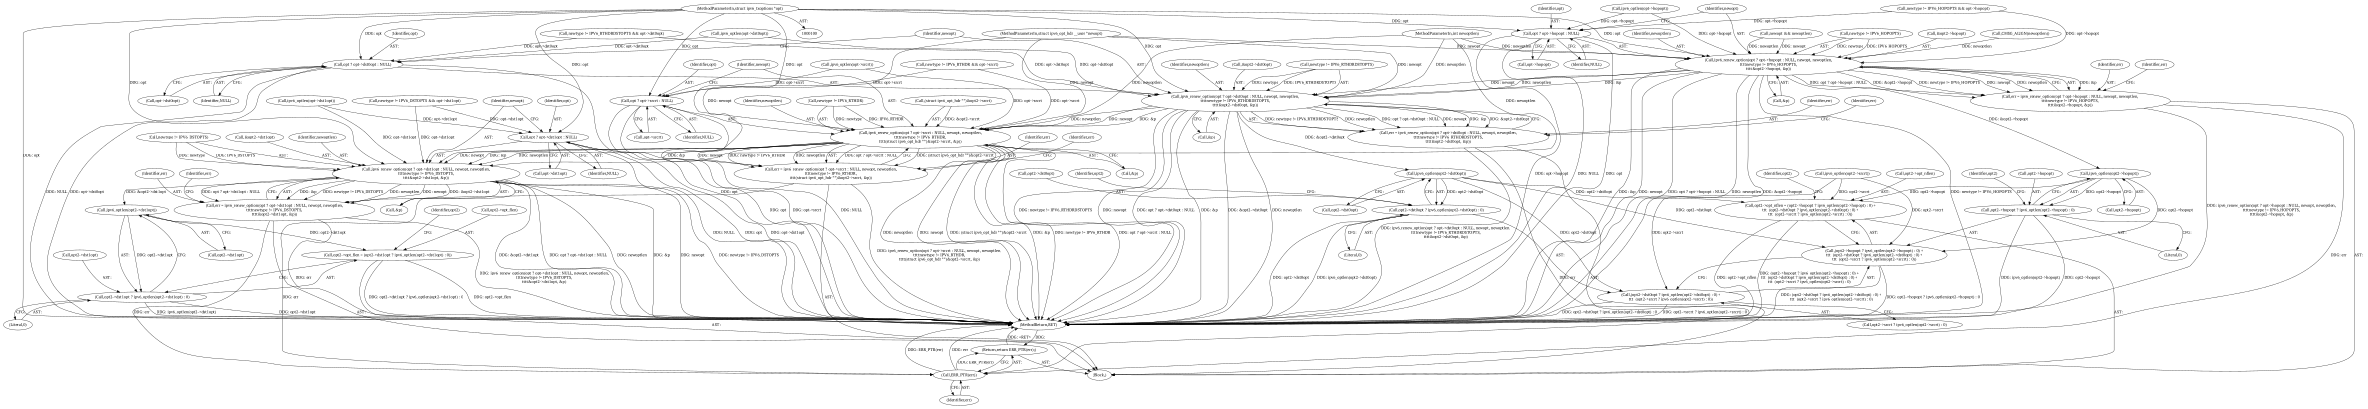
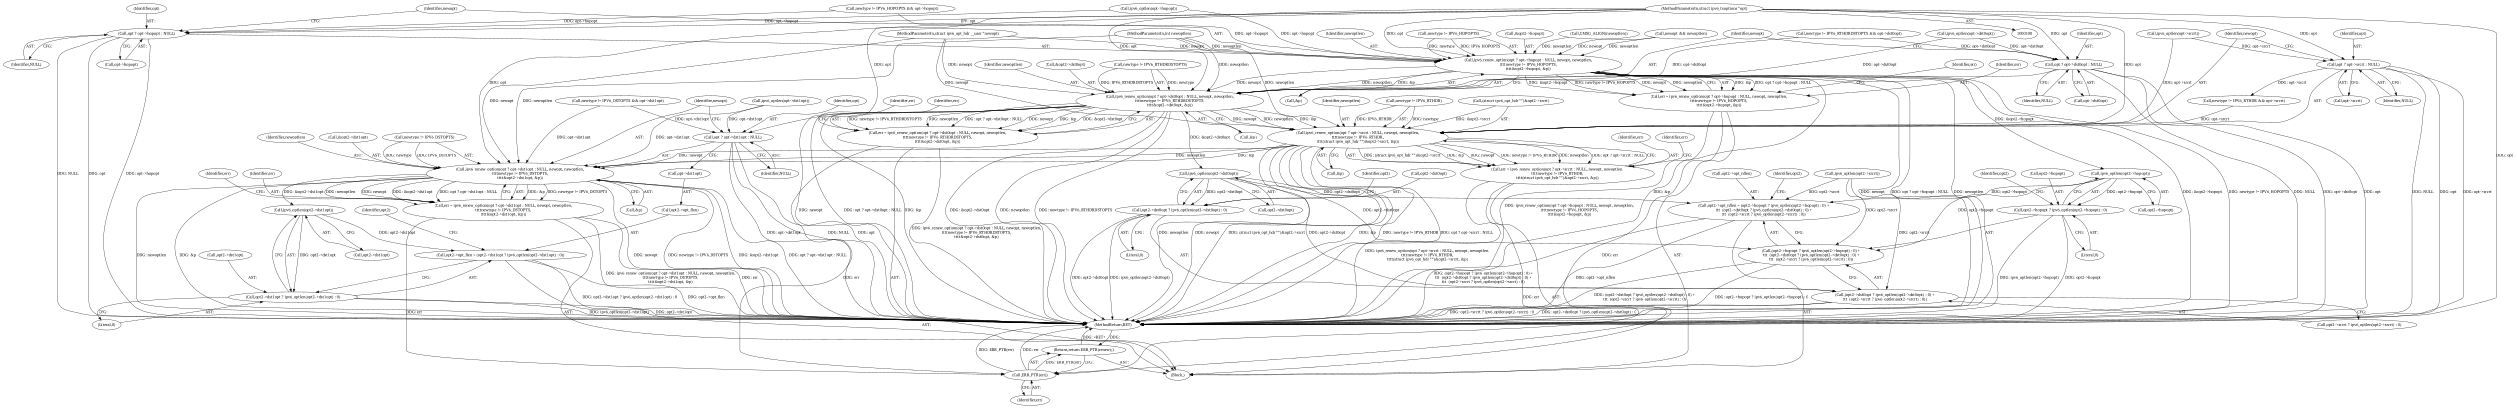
edge "(MethodParameterIn,struct ipv6_txoptions *opt)" -> "(Call,opt ? opt->hopopt : NULL)": label "DDG: opt" -> "IPV: opt"
edge "(Call,newtype != IPV6_RTHDR && opt->srcrt)" -> "(Call,opt ? opt->srcrt : NULL)": reversed
edge "(Call,opt->dst1opt)" -> "(Call,opt ? opt->dst1opt : NULL)": now "(Call,opt->dst1opt)" -> "(Call,opt2->opt_flen)"
node "(Return,return ERR_PTR(err);)": label "(Return,return ERR_PTR(err);)" -> "(Return,return ERR_PTR(renew);)"
